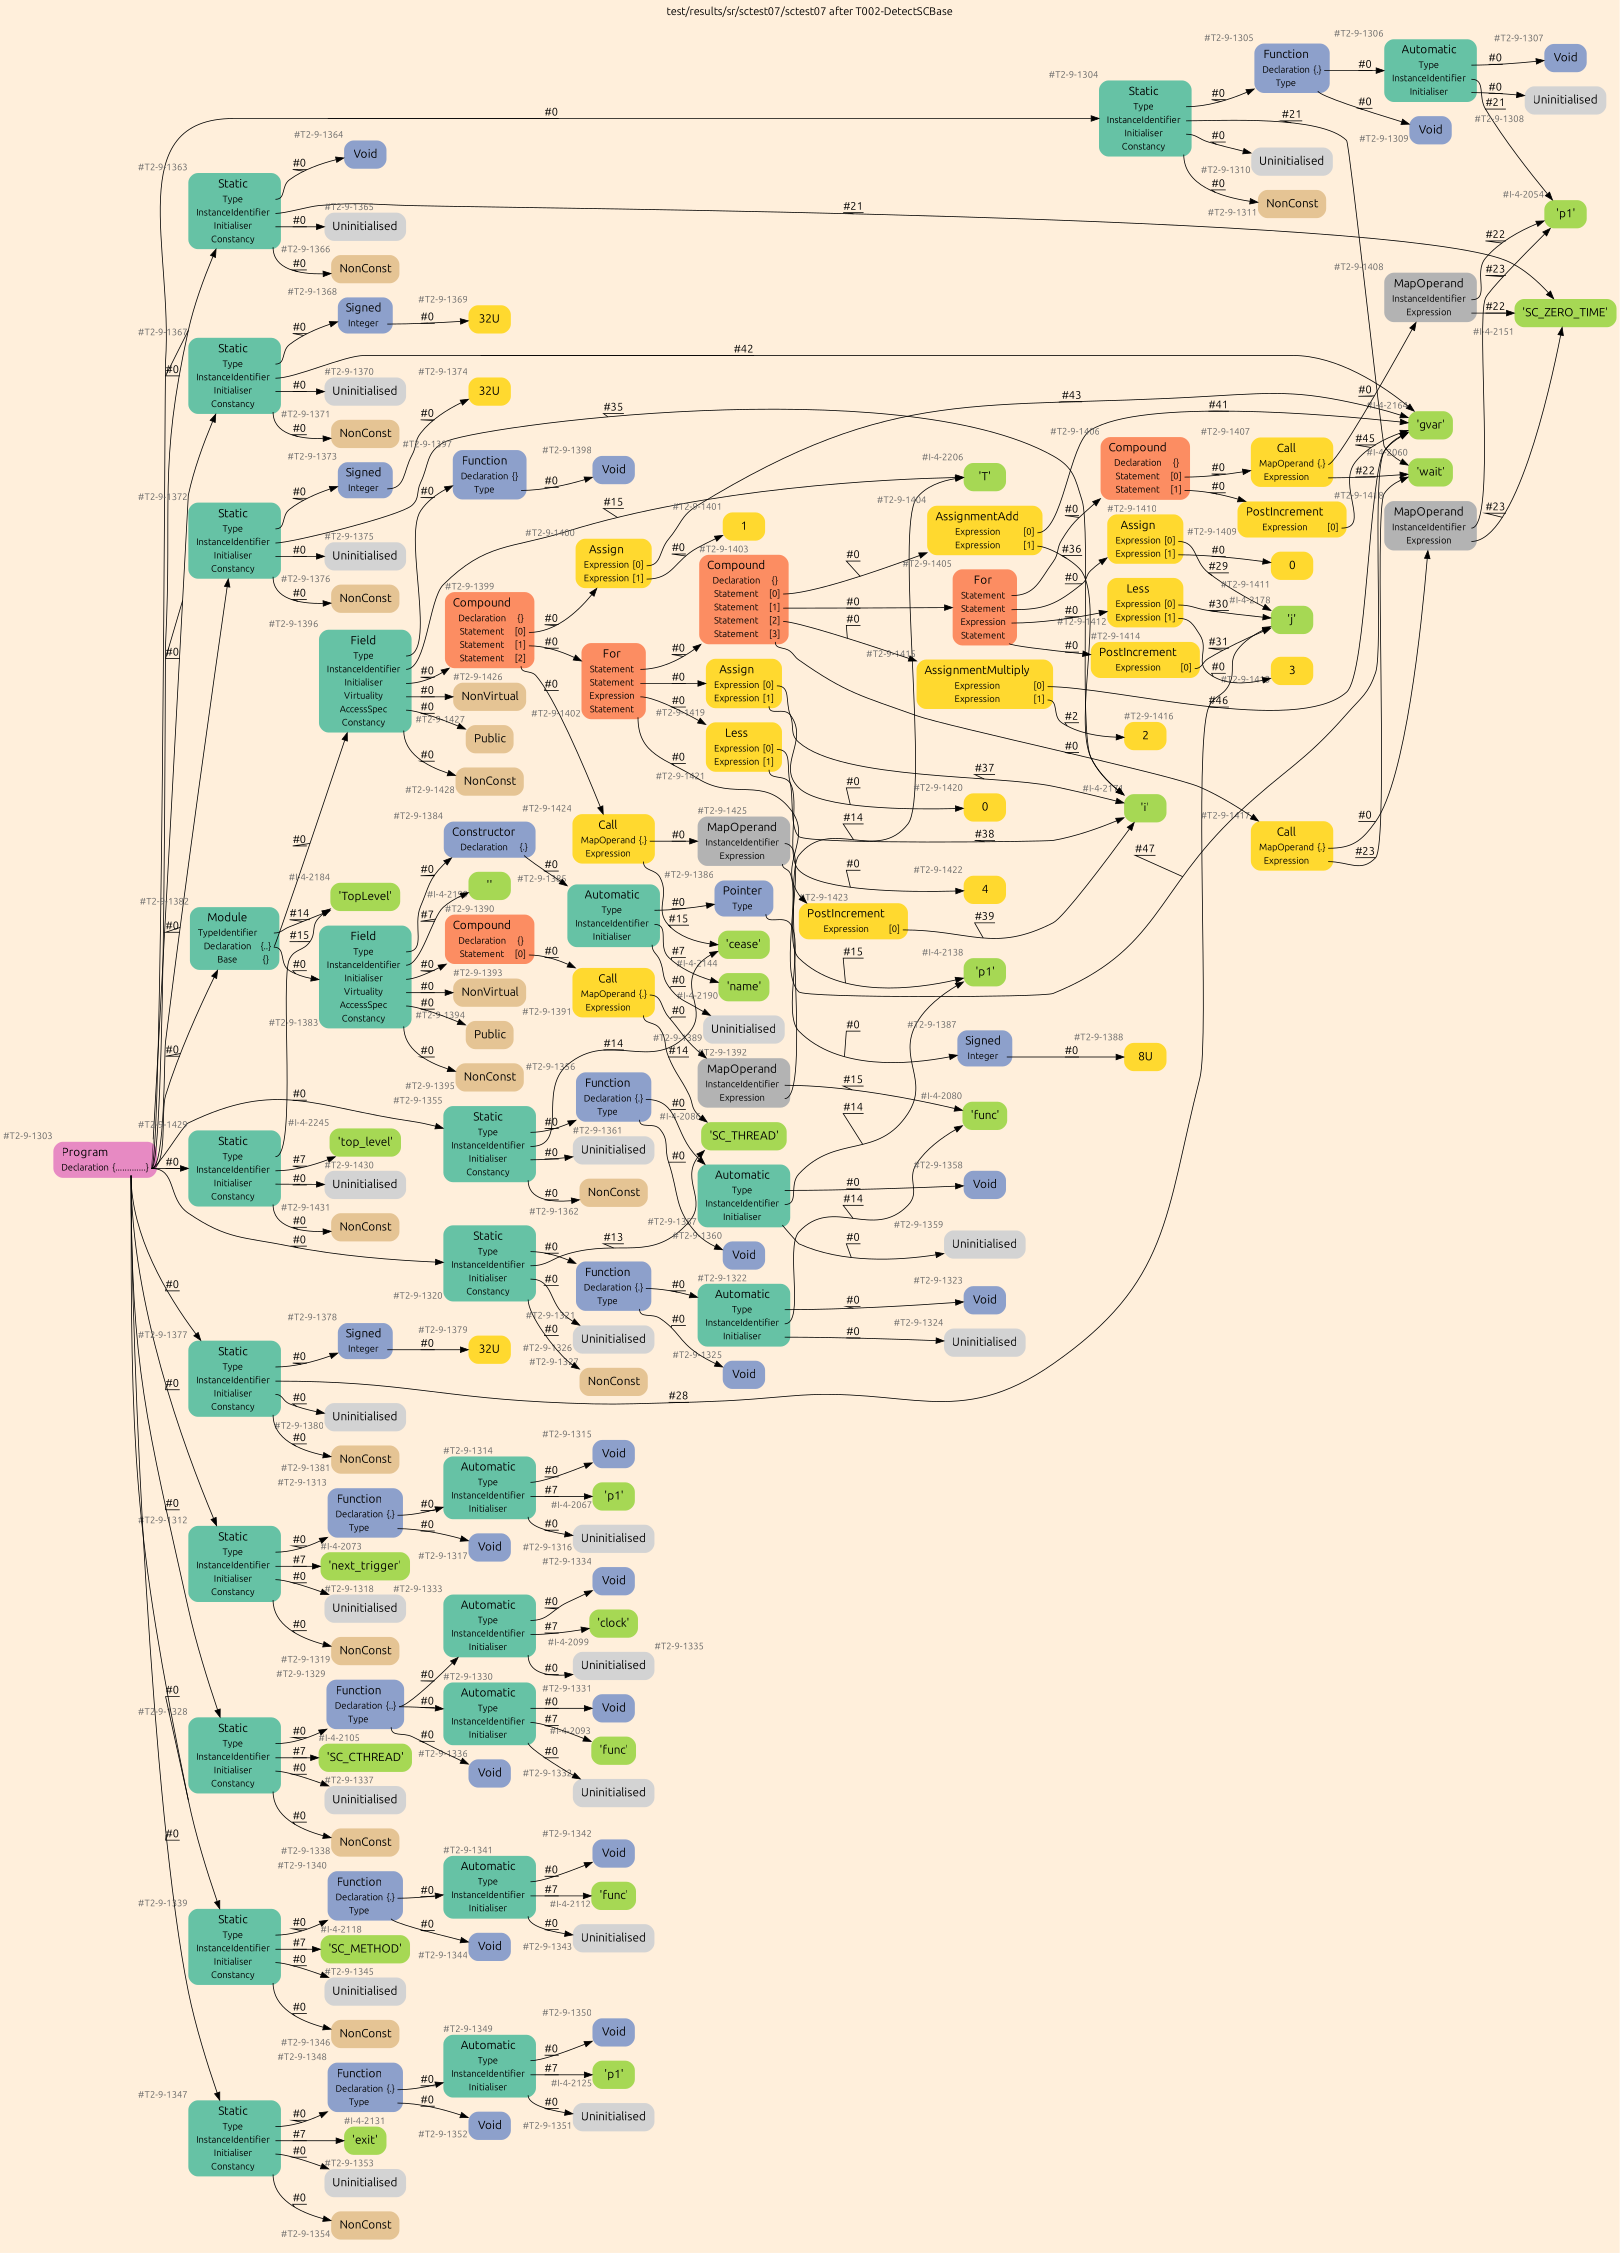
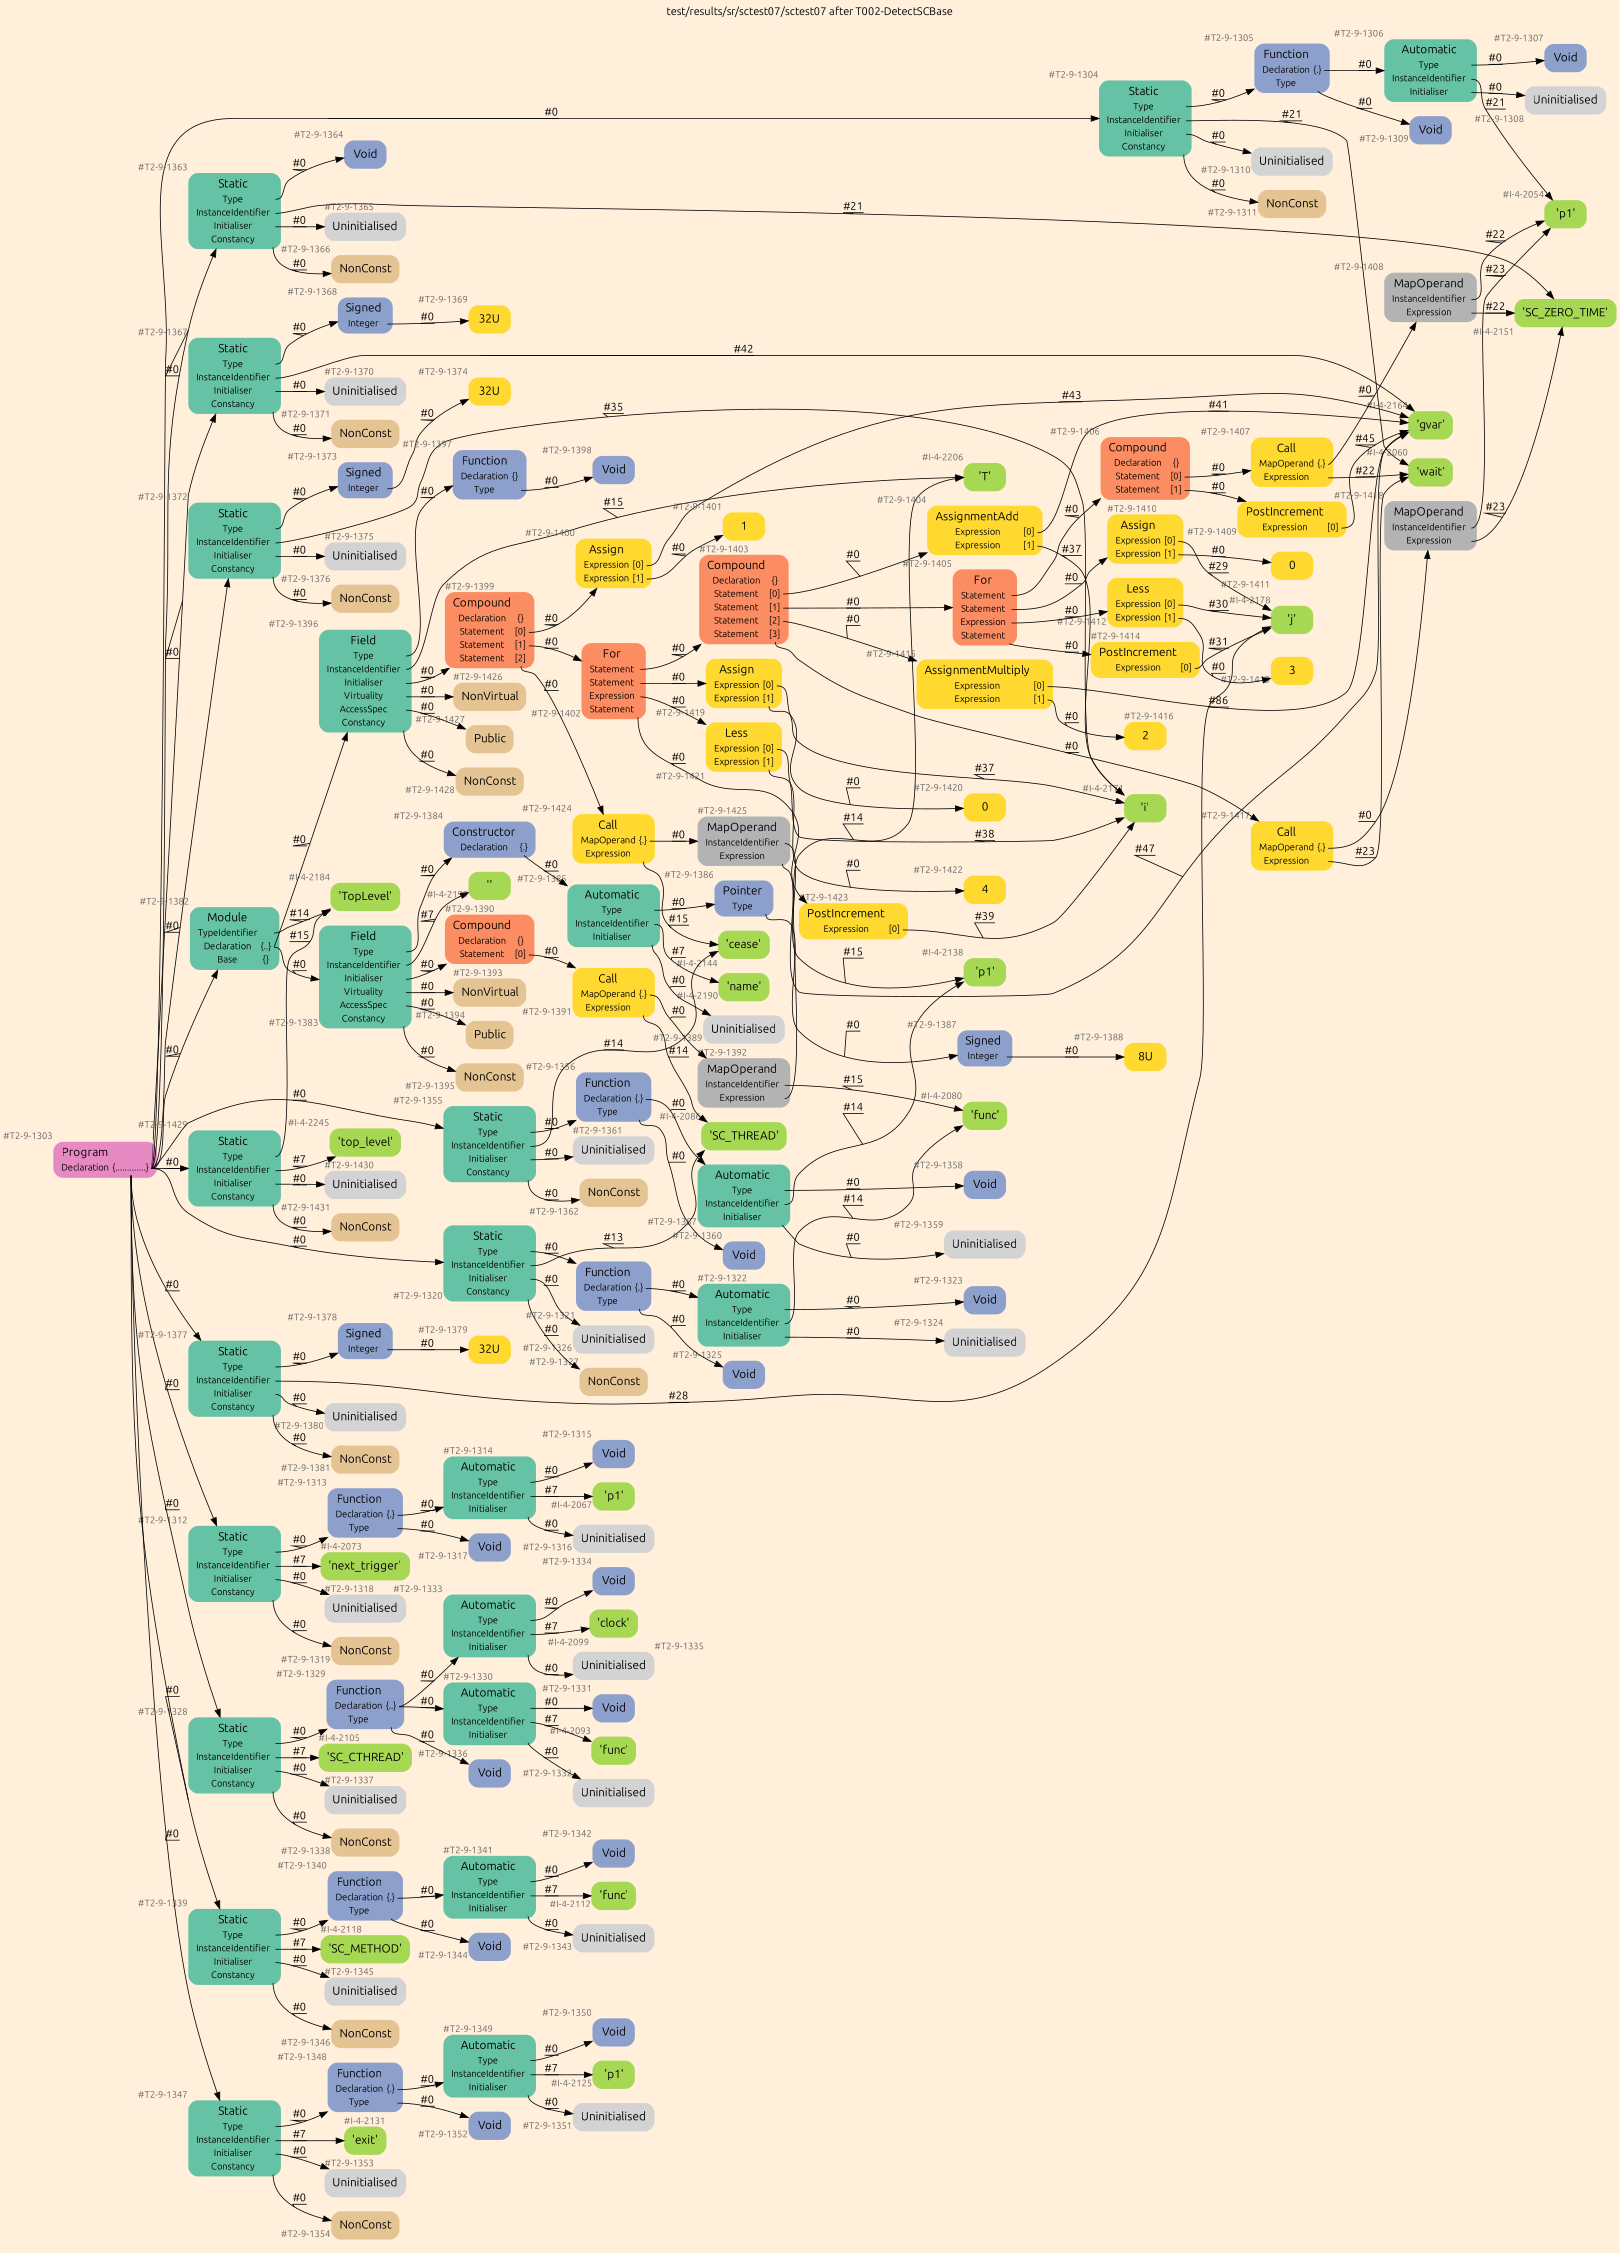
edge "AssignmentAdd" -> "'i'": label "#36" -> "#37"
edge "AssignmentMultiply" -> "'gvar'": label "#46" -> "#86"
edge "AssignmentMultiply" -> "2": label "#2" -> "#0"
